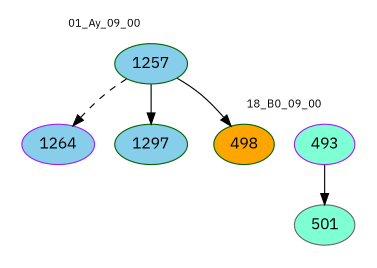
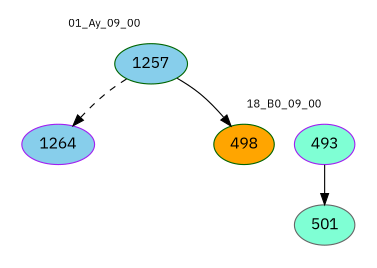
node "1297": removed
